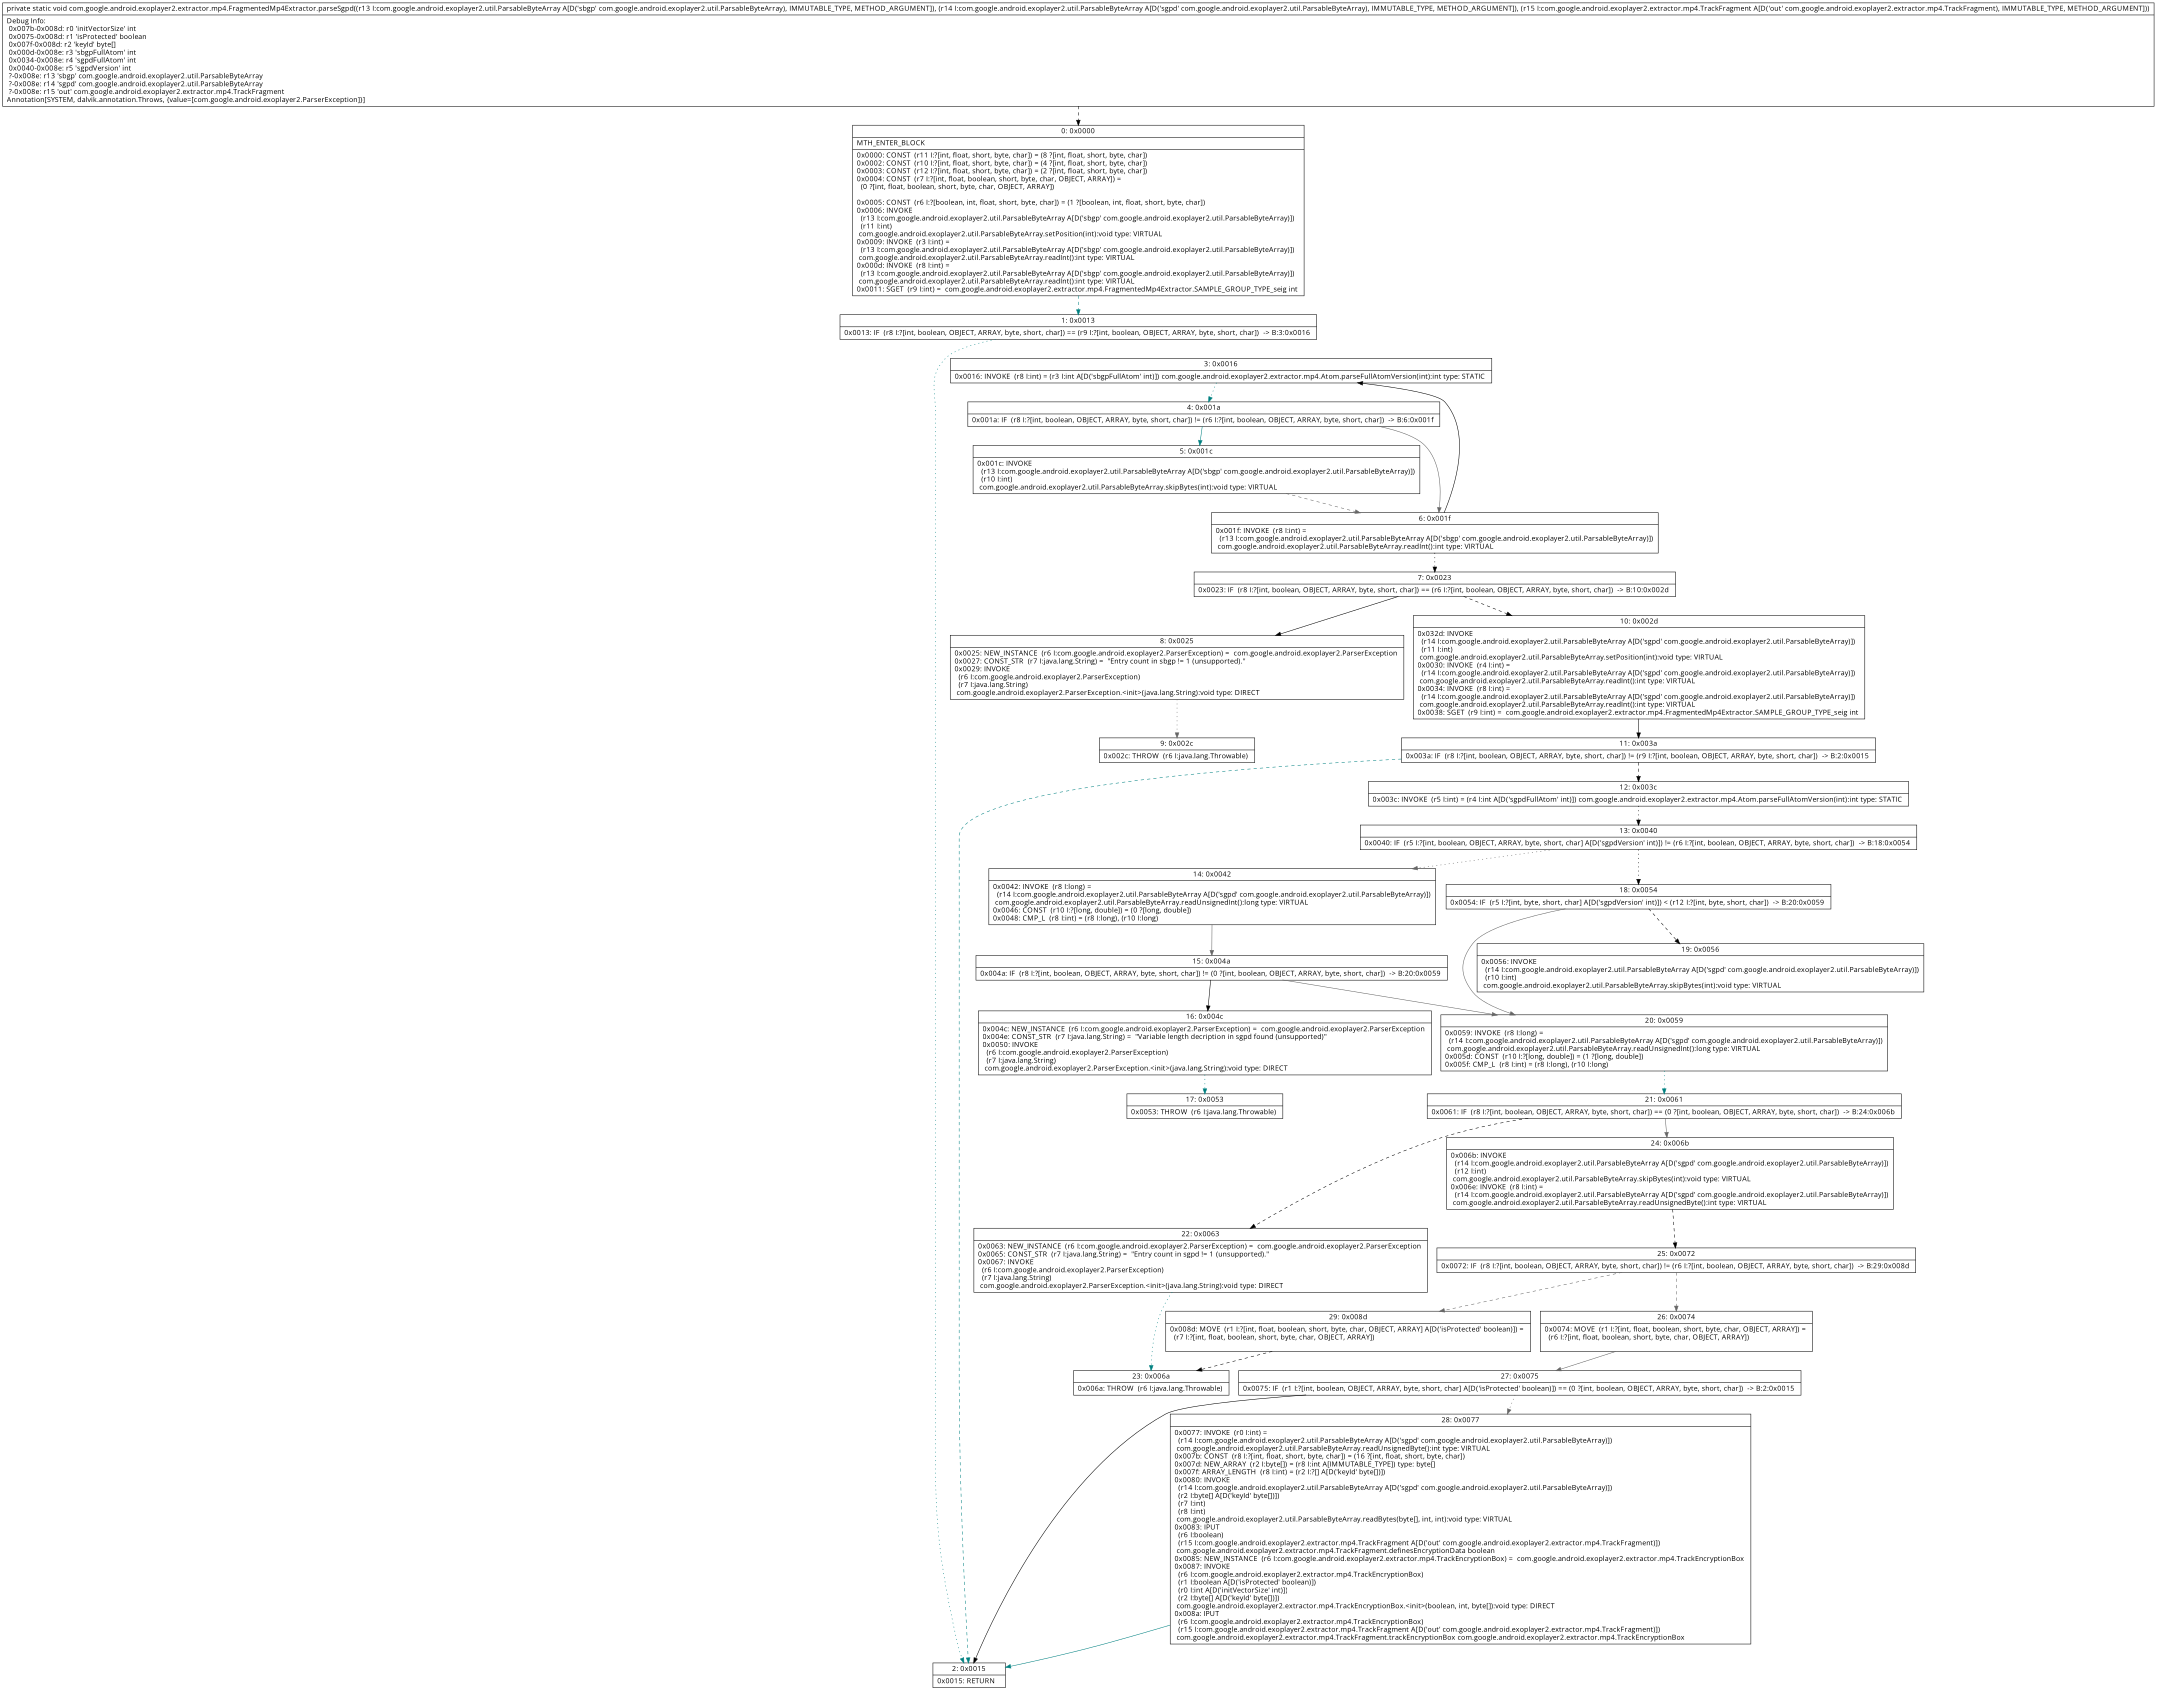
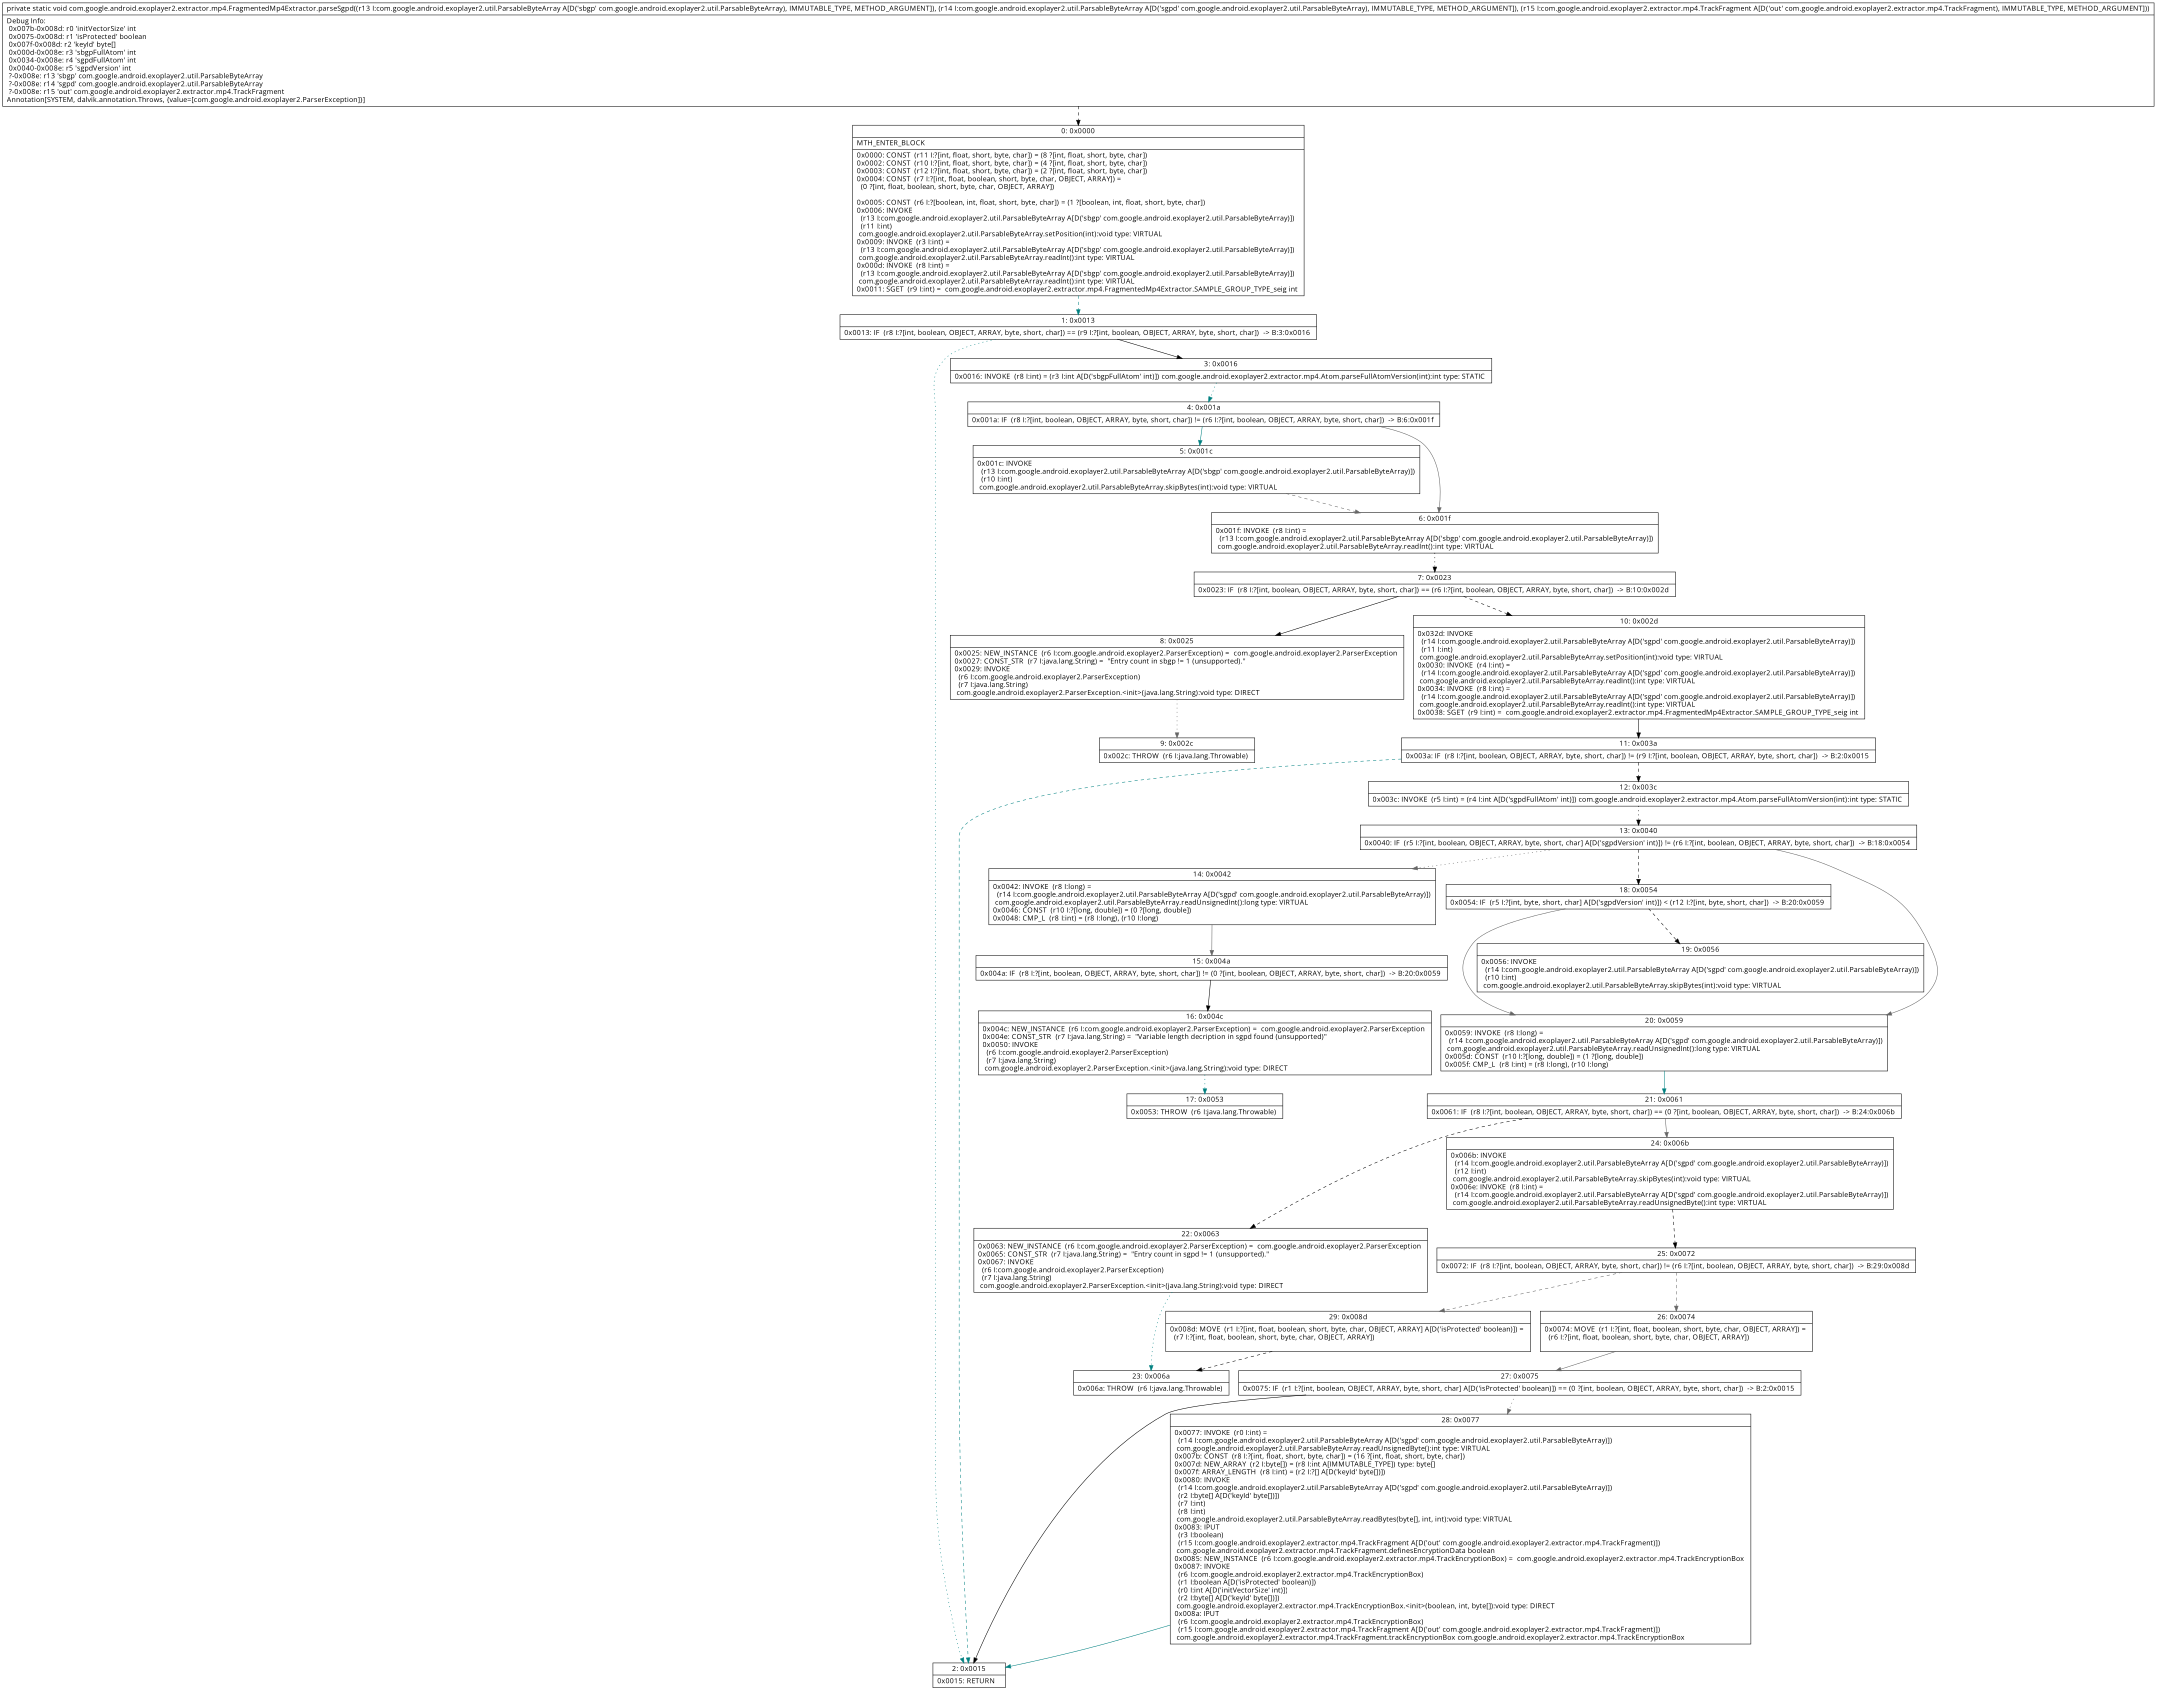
edge "6: 0x001f" -> "3: 0x0016": now "1: 0x0013" -> "3: 0x0016"
edge "13: 0x0040" -> "18: 0x0054": style dotted -> dashed
edge "15: 0x004a" -> "20: 0x0059": now "13: 0x0040" -> "20: 0x0059"
edge "20: 0x0059" -> "21: 0x0061": style dotted -> solid
node "28: 0x0077": text "(r6 I:boolean)" -> "(r3 I:boolean)"
